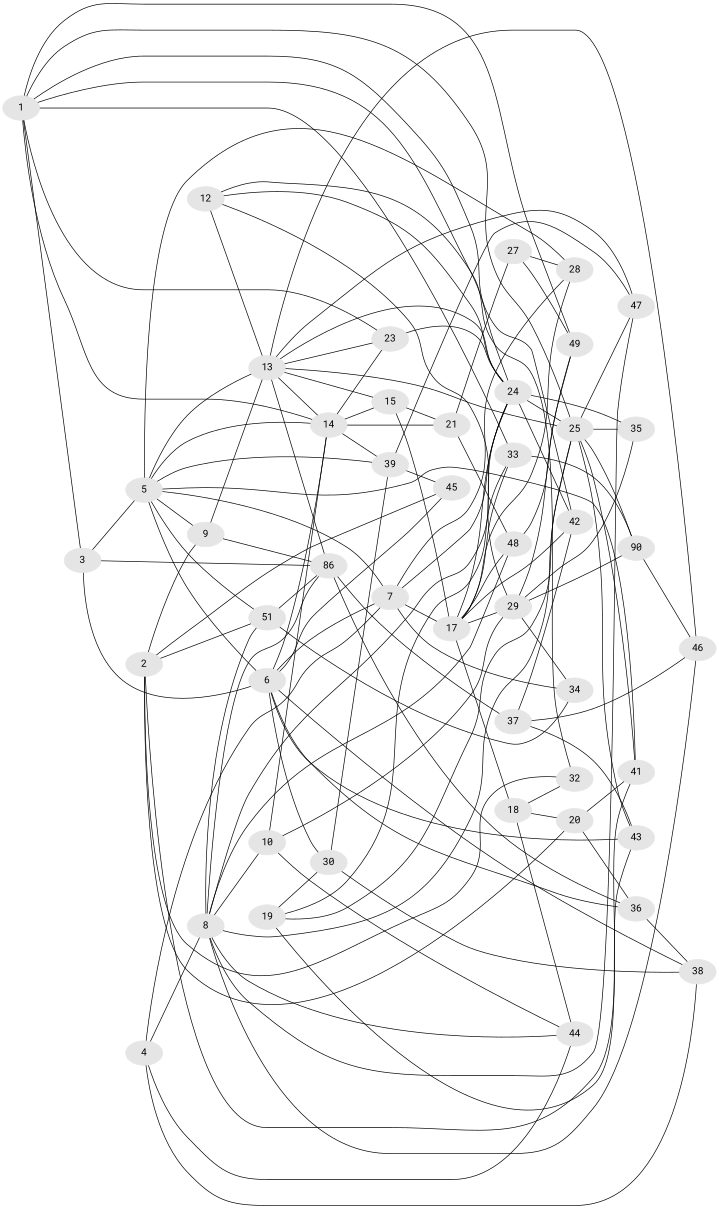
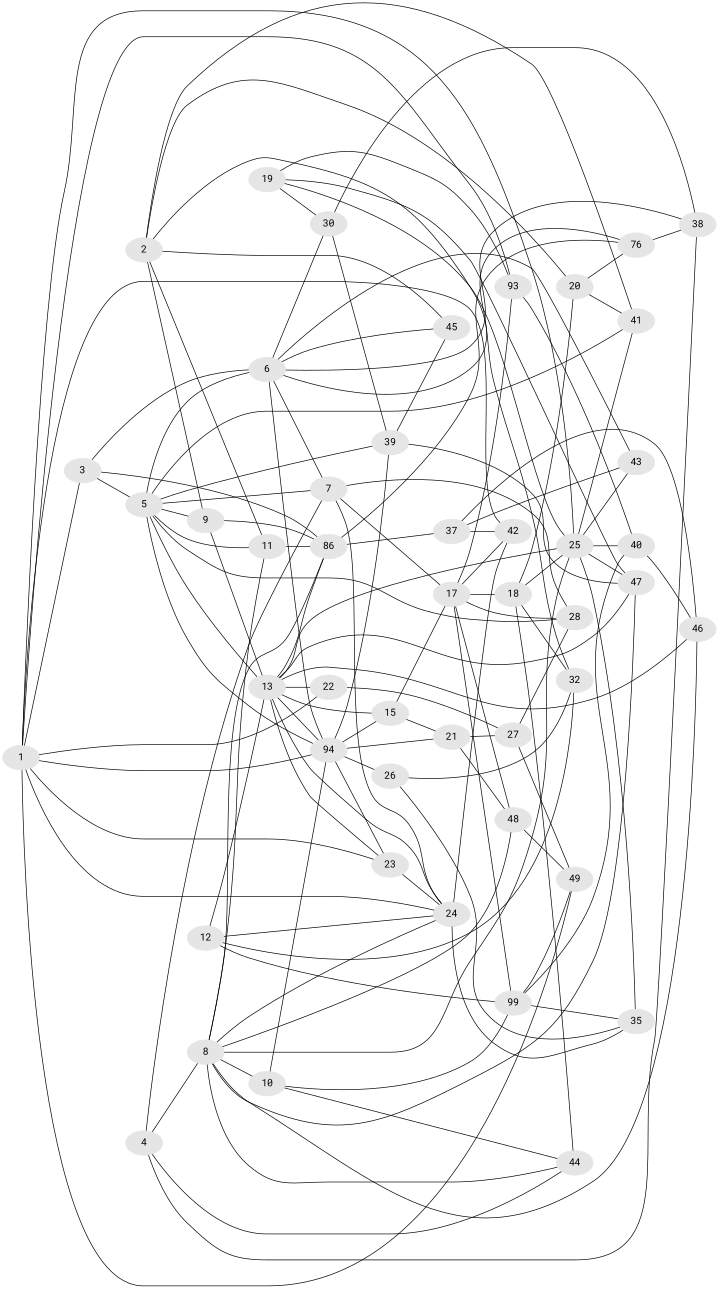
edge "24" -- "25": now "18" -- "25"
node "14": label "14" -> "94"
node "33": label "33" -> "93"
edge "24" -- "17": removed
node "90": label "90" -> "40"
node "29": label "29" -> "99"
node "51": label "51" -> "11"
node "22": added
node "34": removed
node "26": added
node "36": label "36" -> "76"
edge "43" -- "19": now "47" -- "19"
